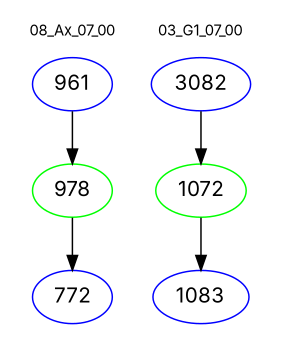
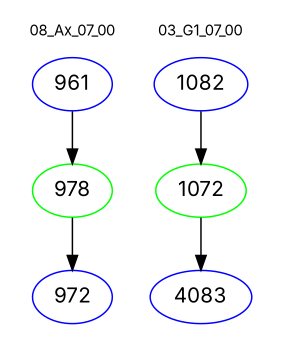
node "3082": label "3082" -> "1082"
node "772": label "772" -> "972"
node "1083": label "1083" -> "4083"
